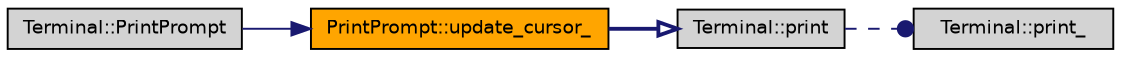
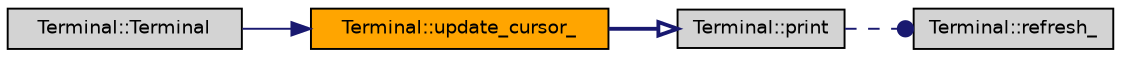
node "Terminal::PrintPrompt": label "Terminal::PrintPrompt" -> "Terminal::Terminal"
node "PrintPrompt::update_cursor_": label "PrintPrompt::update_cursor_" -> "Terminal::update_cursor_"
node "Terminal::print_": label "Terminal::print_" -> "Terminal::refresh_"
